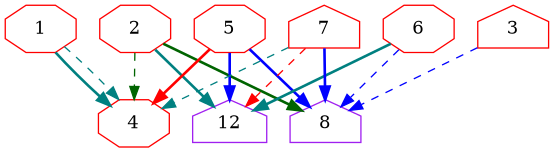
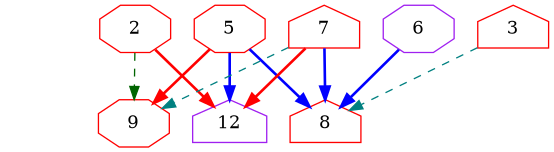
node "1": removed
node "6": color red -> purple
edge "2" -> "12": color teal -> red
edge "7" -> "12": style dashed -> bold
edge "2" -> "8": removed
edge "6" -> "12": removed
edge "6" -> "8": style dashed -> bold
edge "3" -> "8": color blue -> teal
node "4": label "4" -> "9"
node "8": color purple -> red
